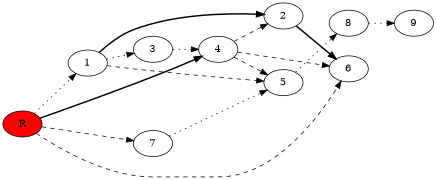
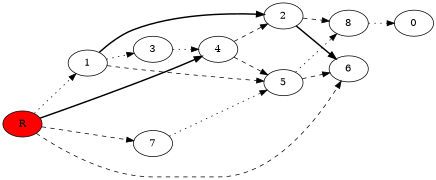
edge "2" -> "8": added
node "9": label "9" -> "0"
edge "4" -> "6": now "5" -> "6"
